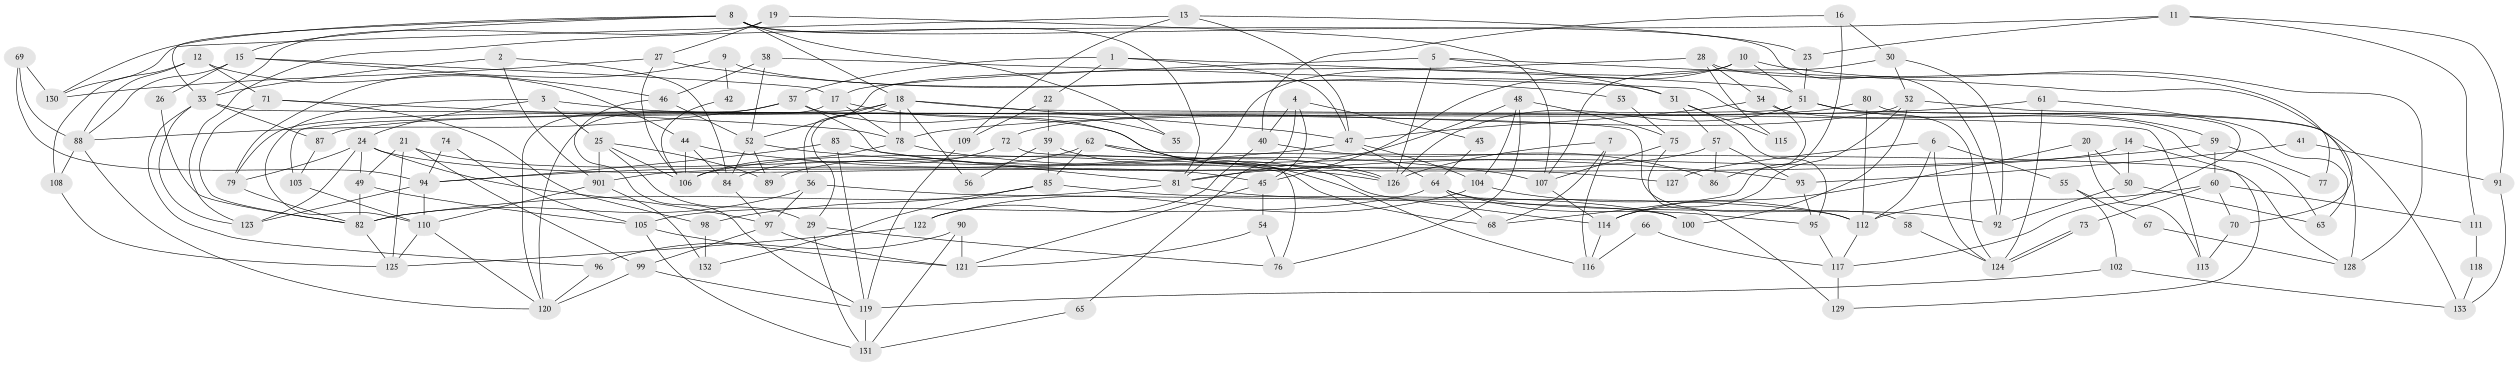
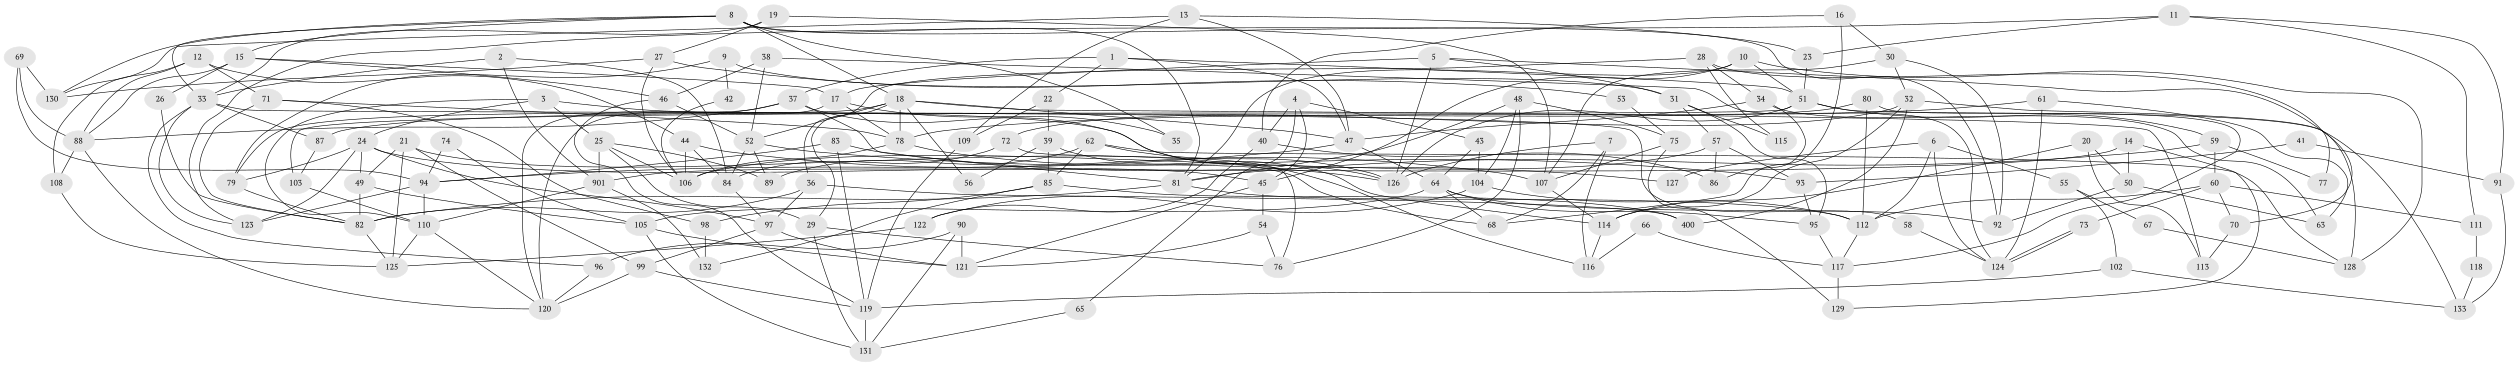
edge "47" -- "104": now "43" -- "104"
node "100": label "100" -> "400"
